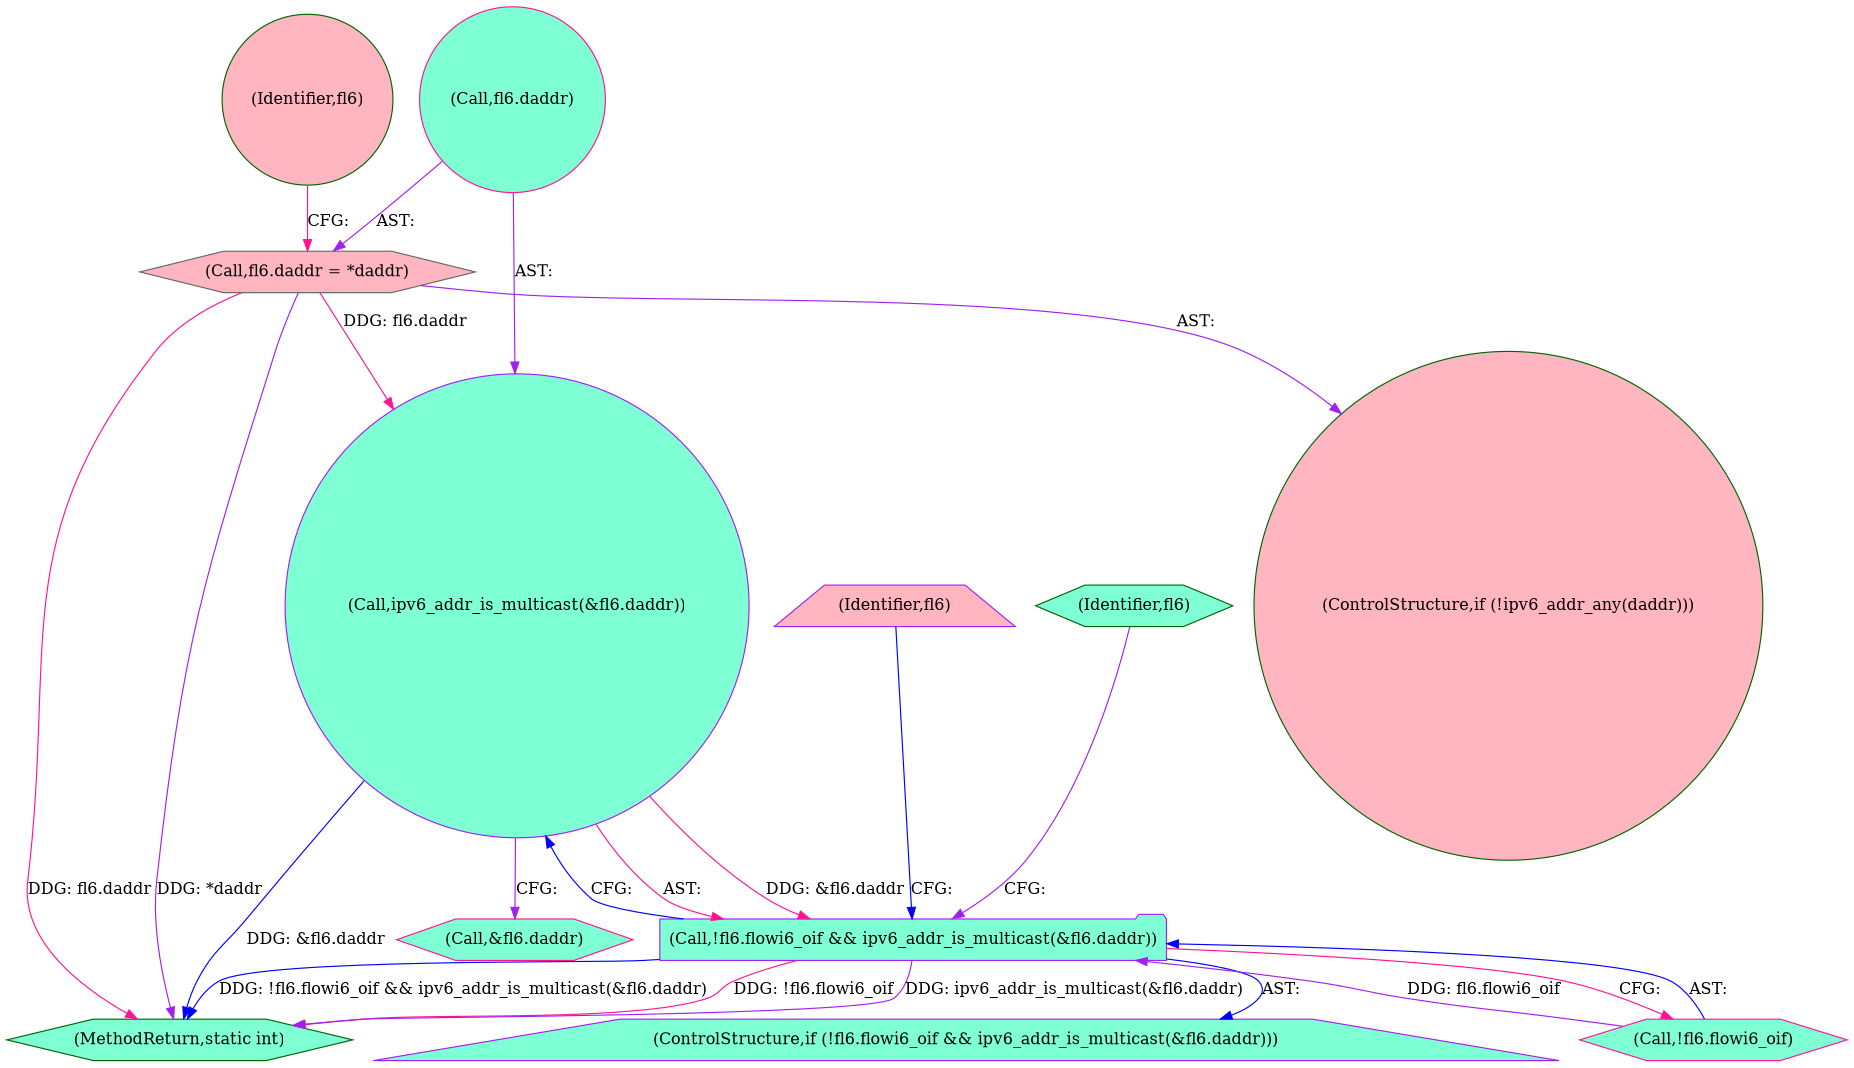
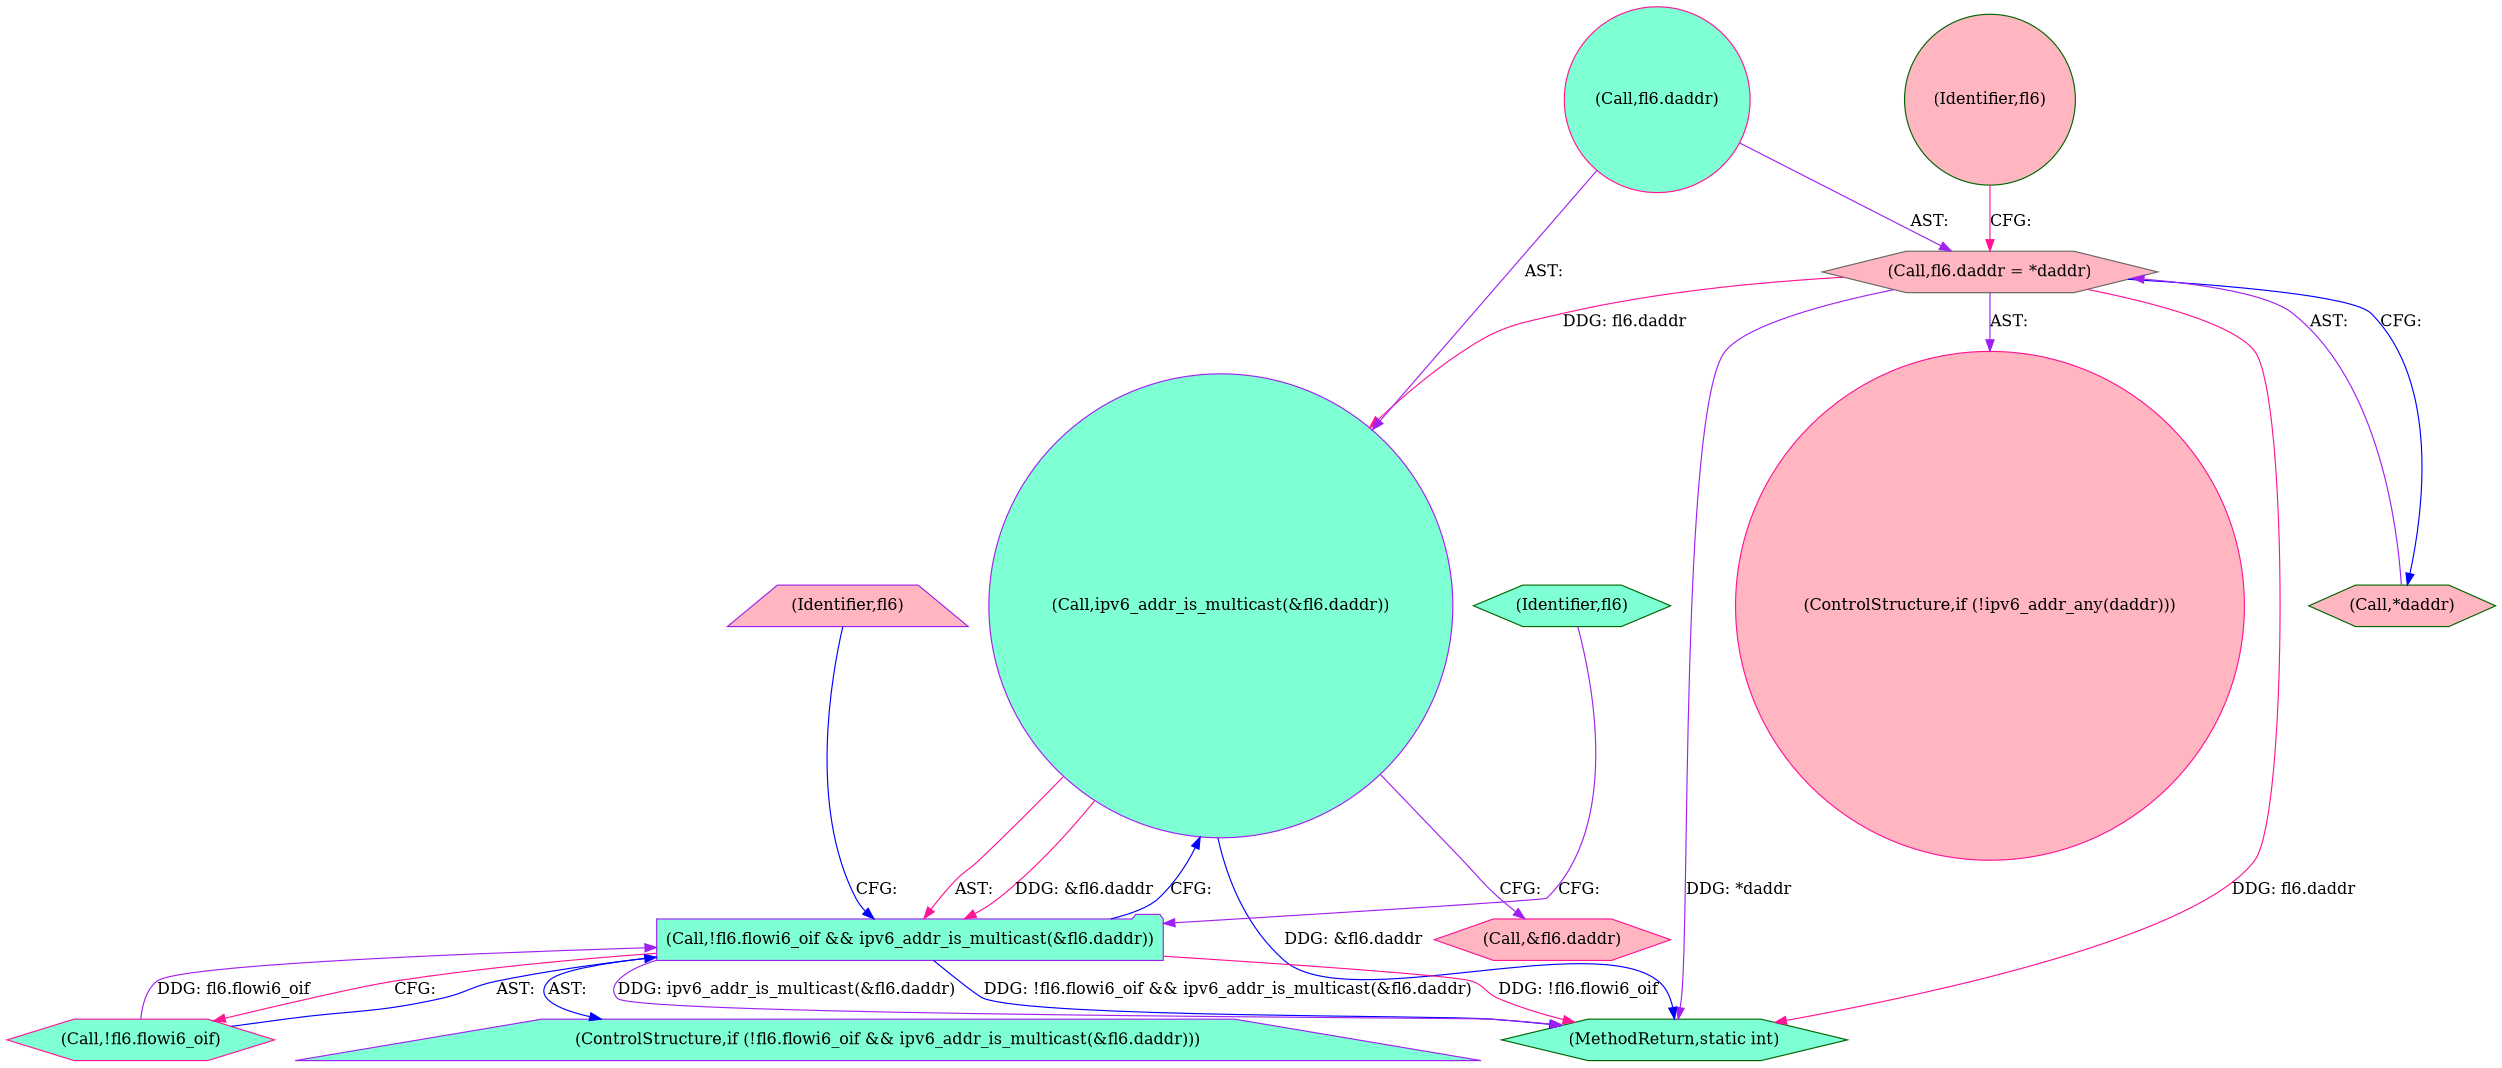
node "(ControlStructure,if (!ipv6_addr_any(daddr)))": color darkgreen -> deeppink
node "(Call,*daddr)": added
node "(Call,&fl6.daddr)": fillcolor aquamarine -> lightpink
